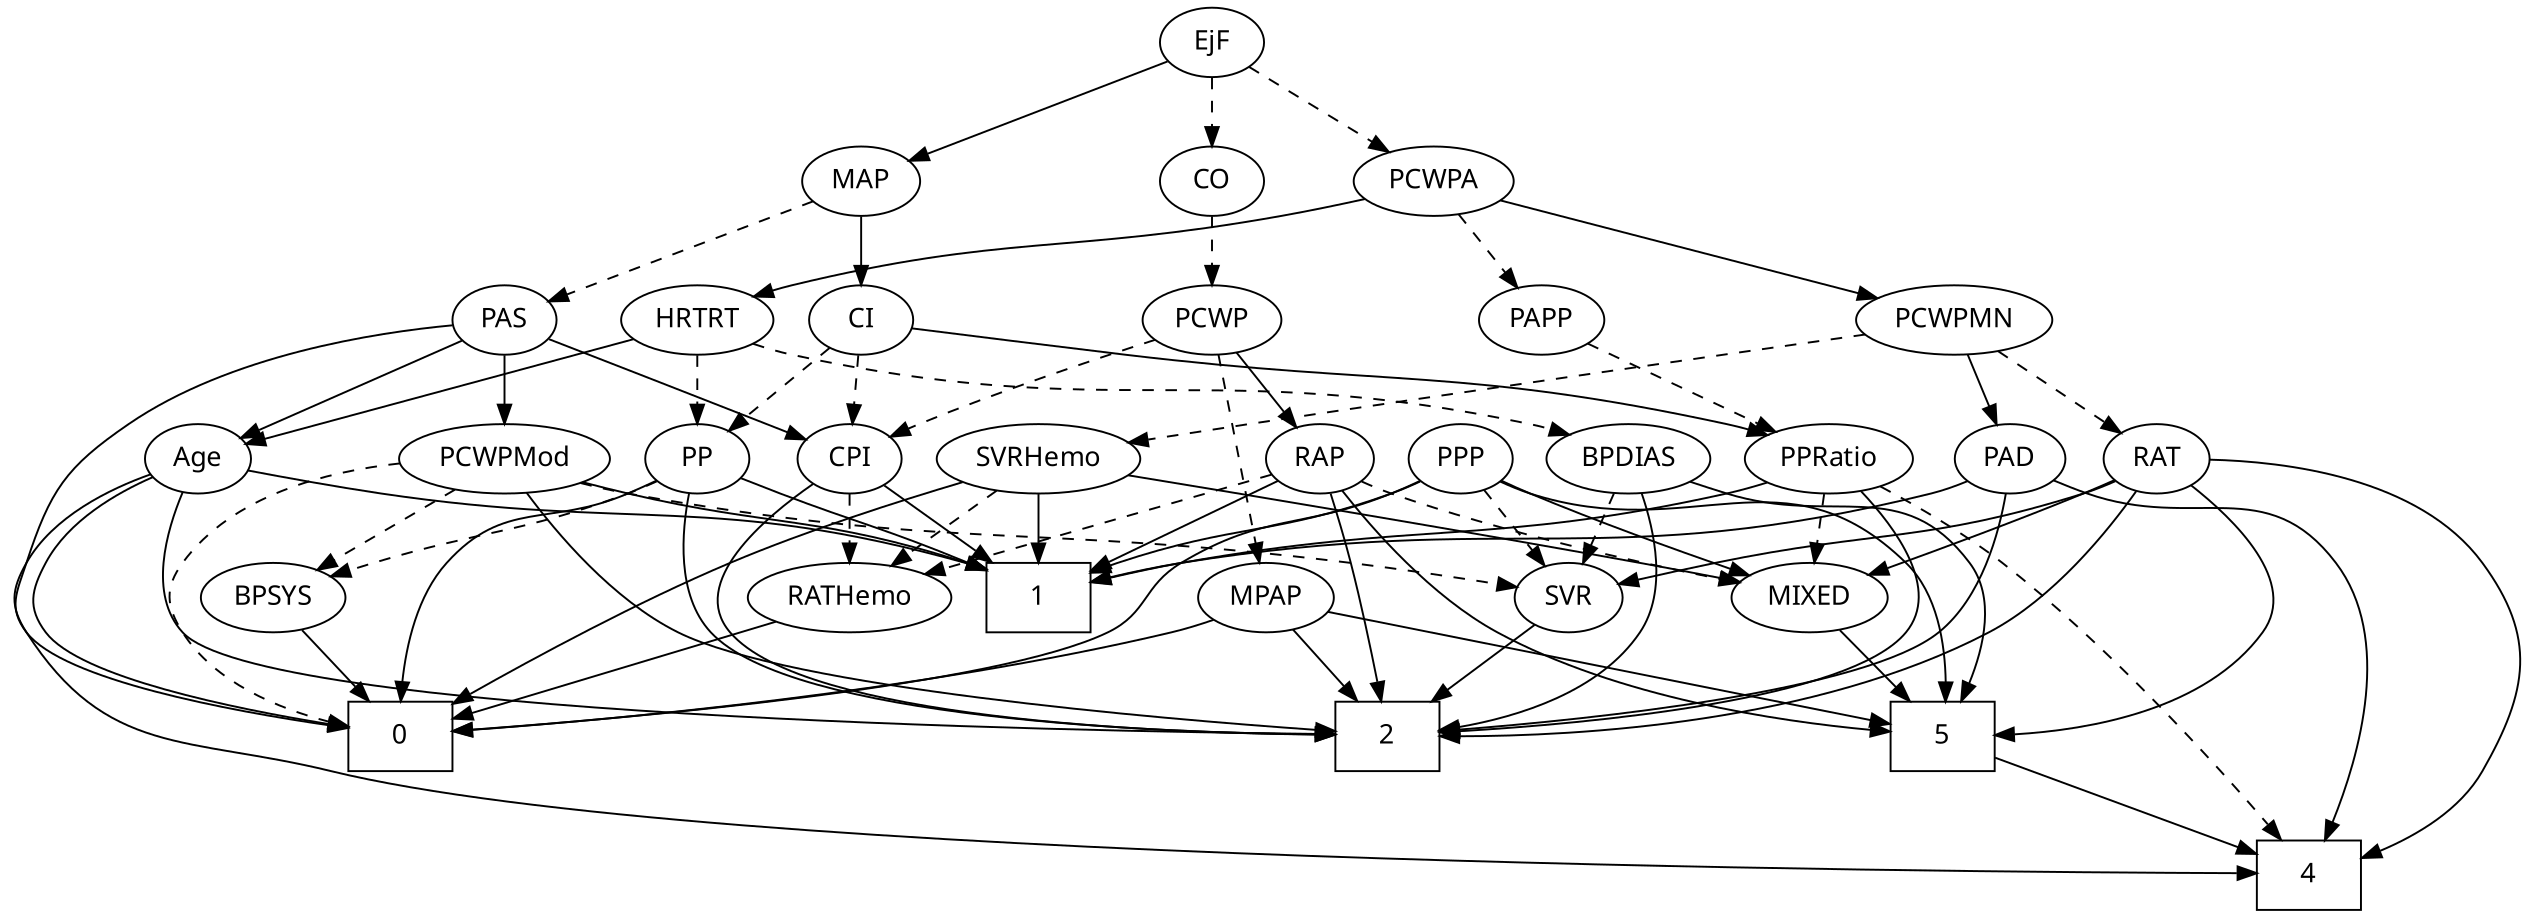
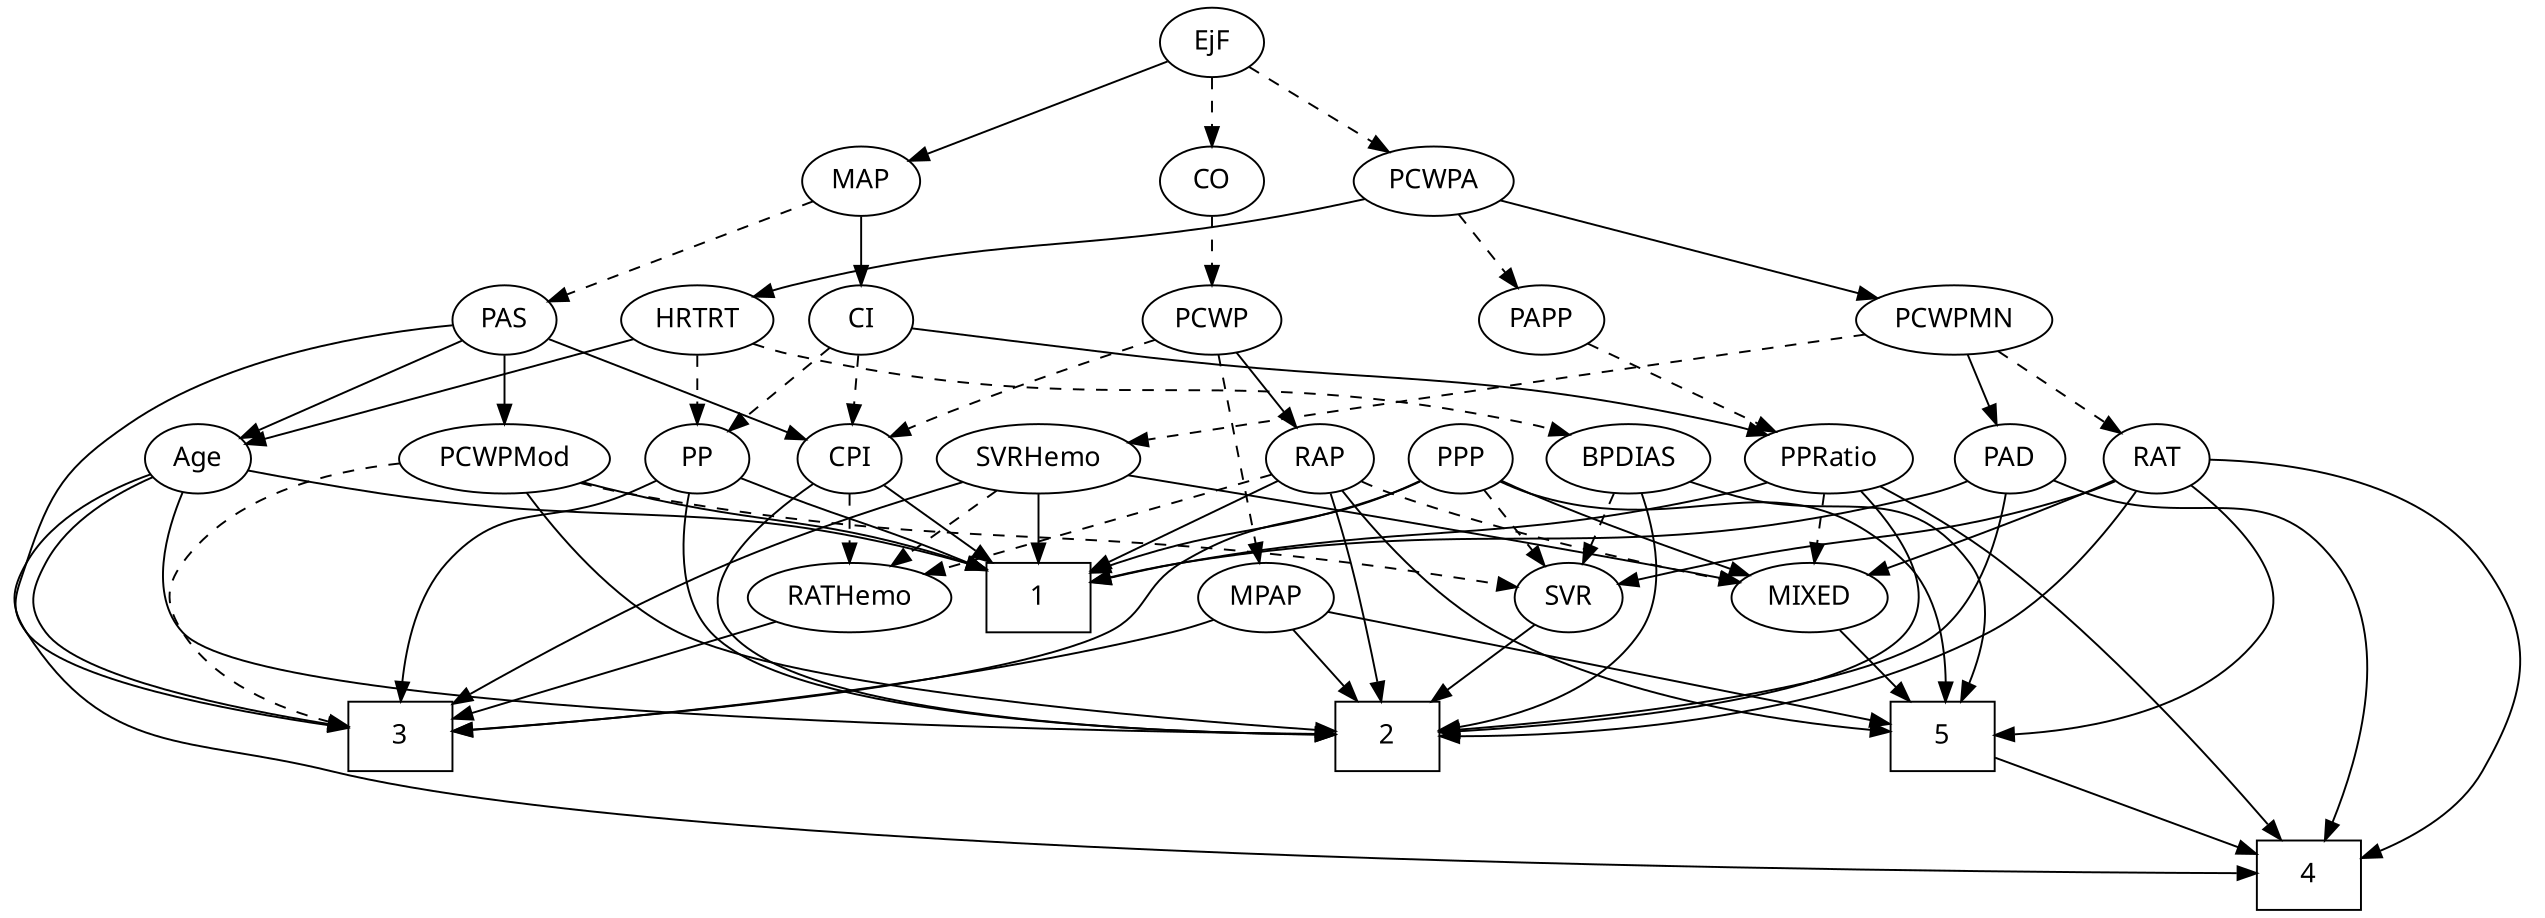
node "BPSYS": removed
edge "PPRatio" -> "4": style dashed -> solid
node "0": label "0" -> "3"
